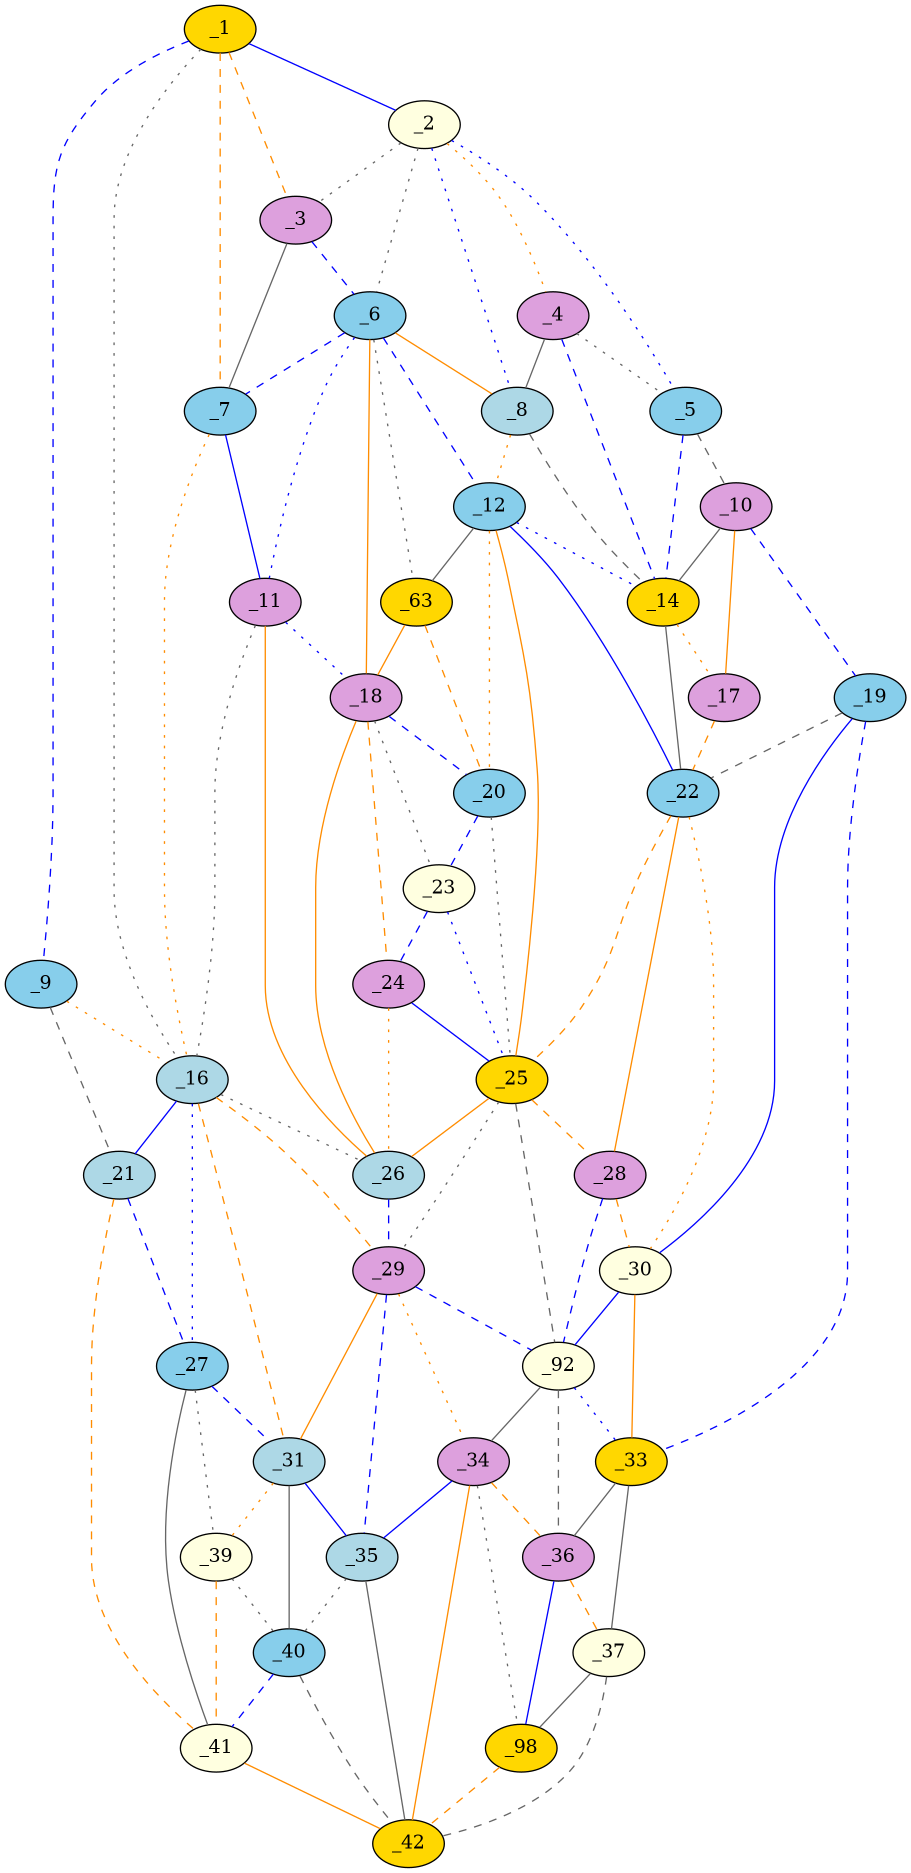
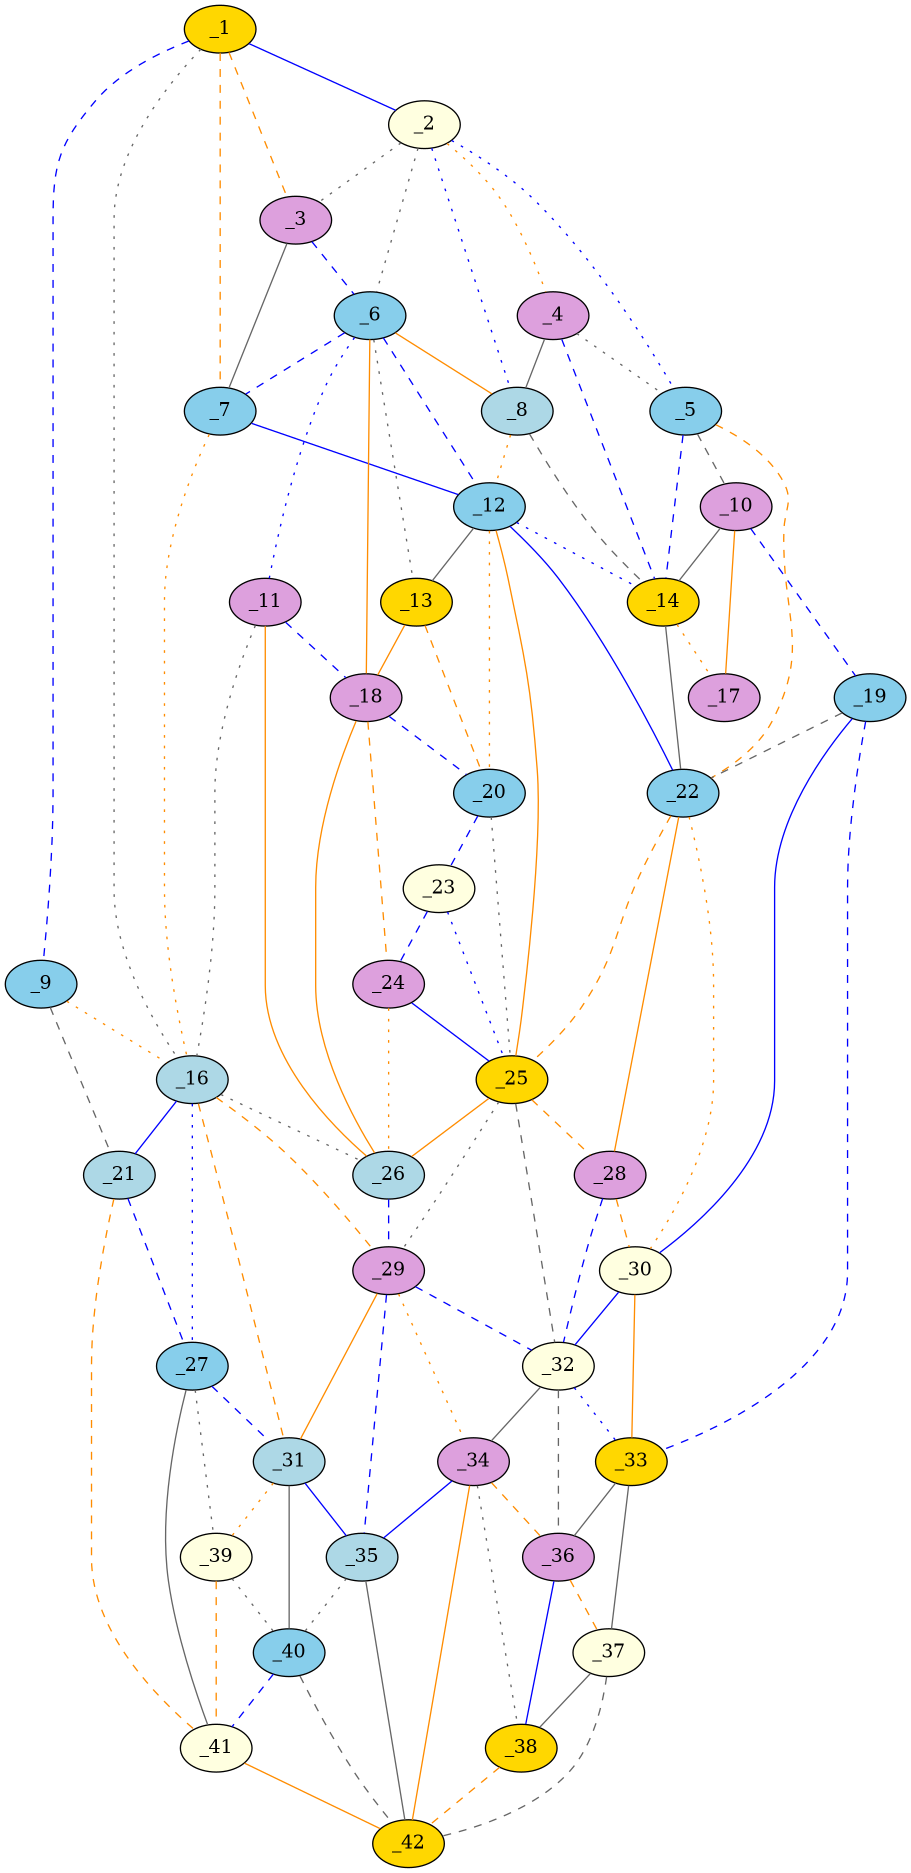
edge "_7" -- "_11": now "_7" -- "_12"
node "_63": label "_63" -> "_13"
edge "_11" -- "_18": style dotted -> dashed
edge "_17" -- "_22": now "_5" -- "_22"
edge "_18" -- "_23": removed
node "_92": label "_92" -> "_32"
node "_98": label "_98" -> "_38"
